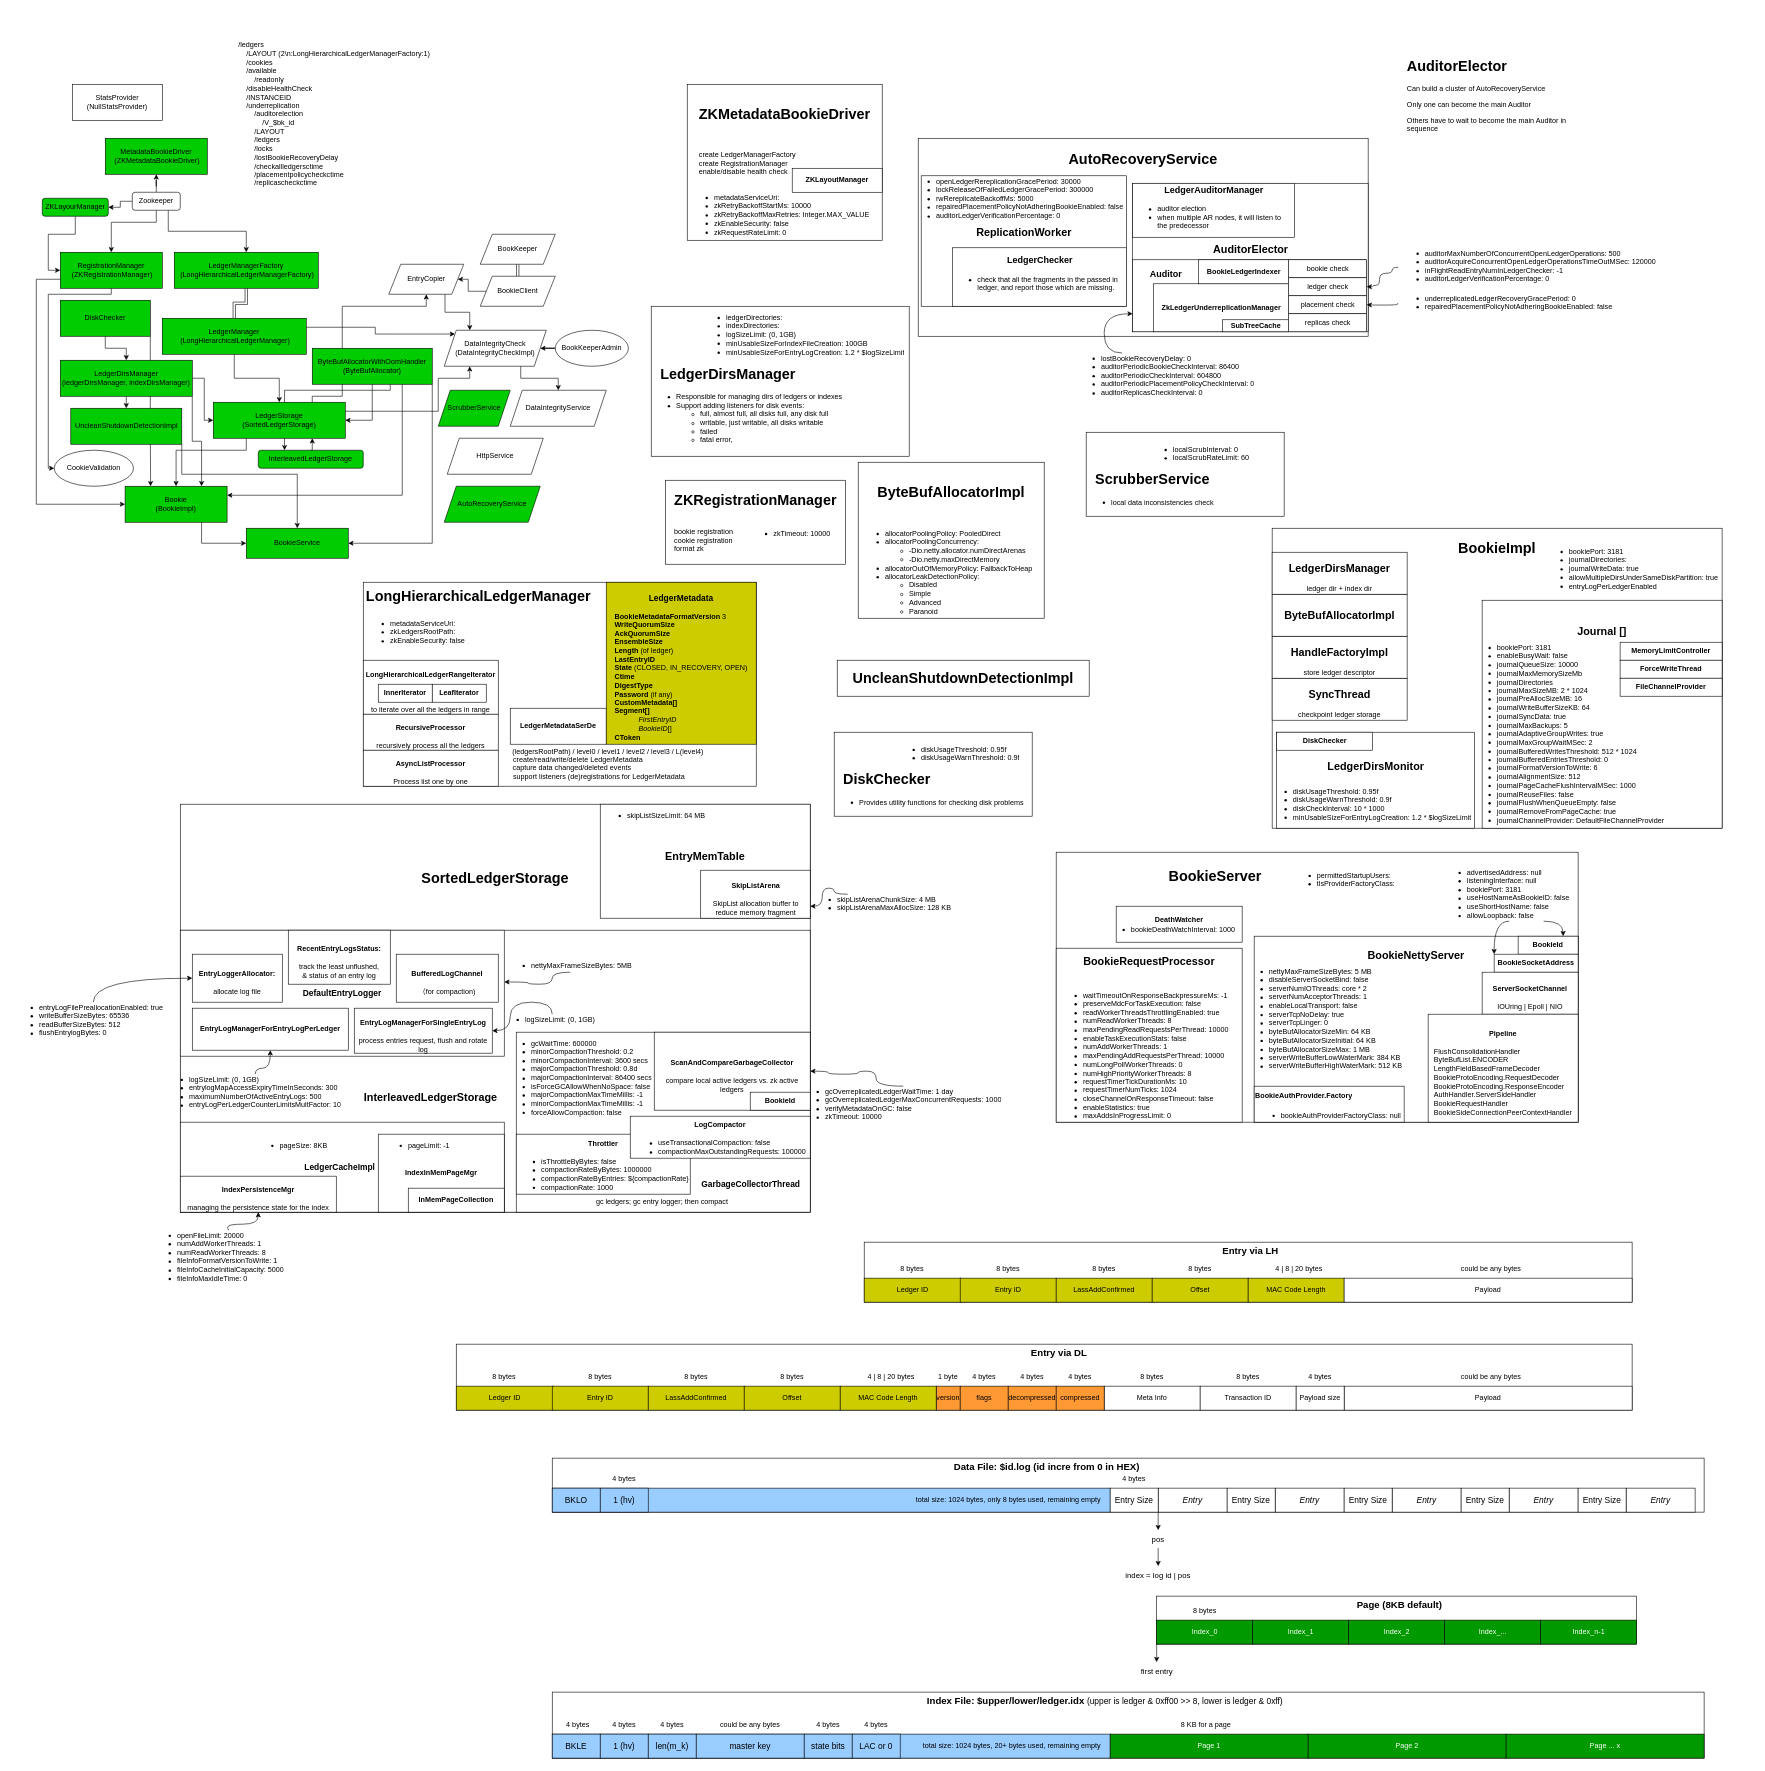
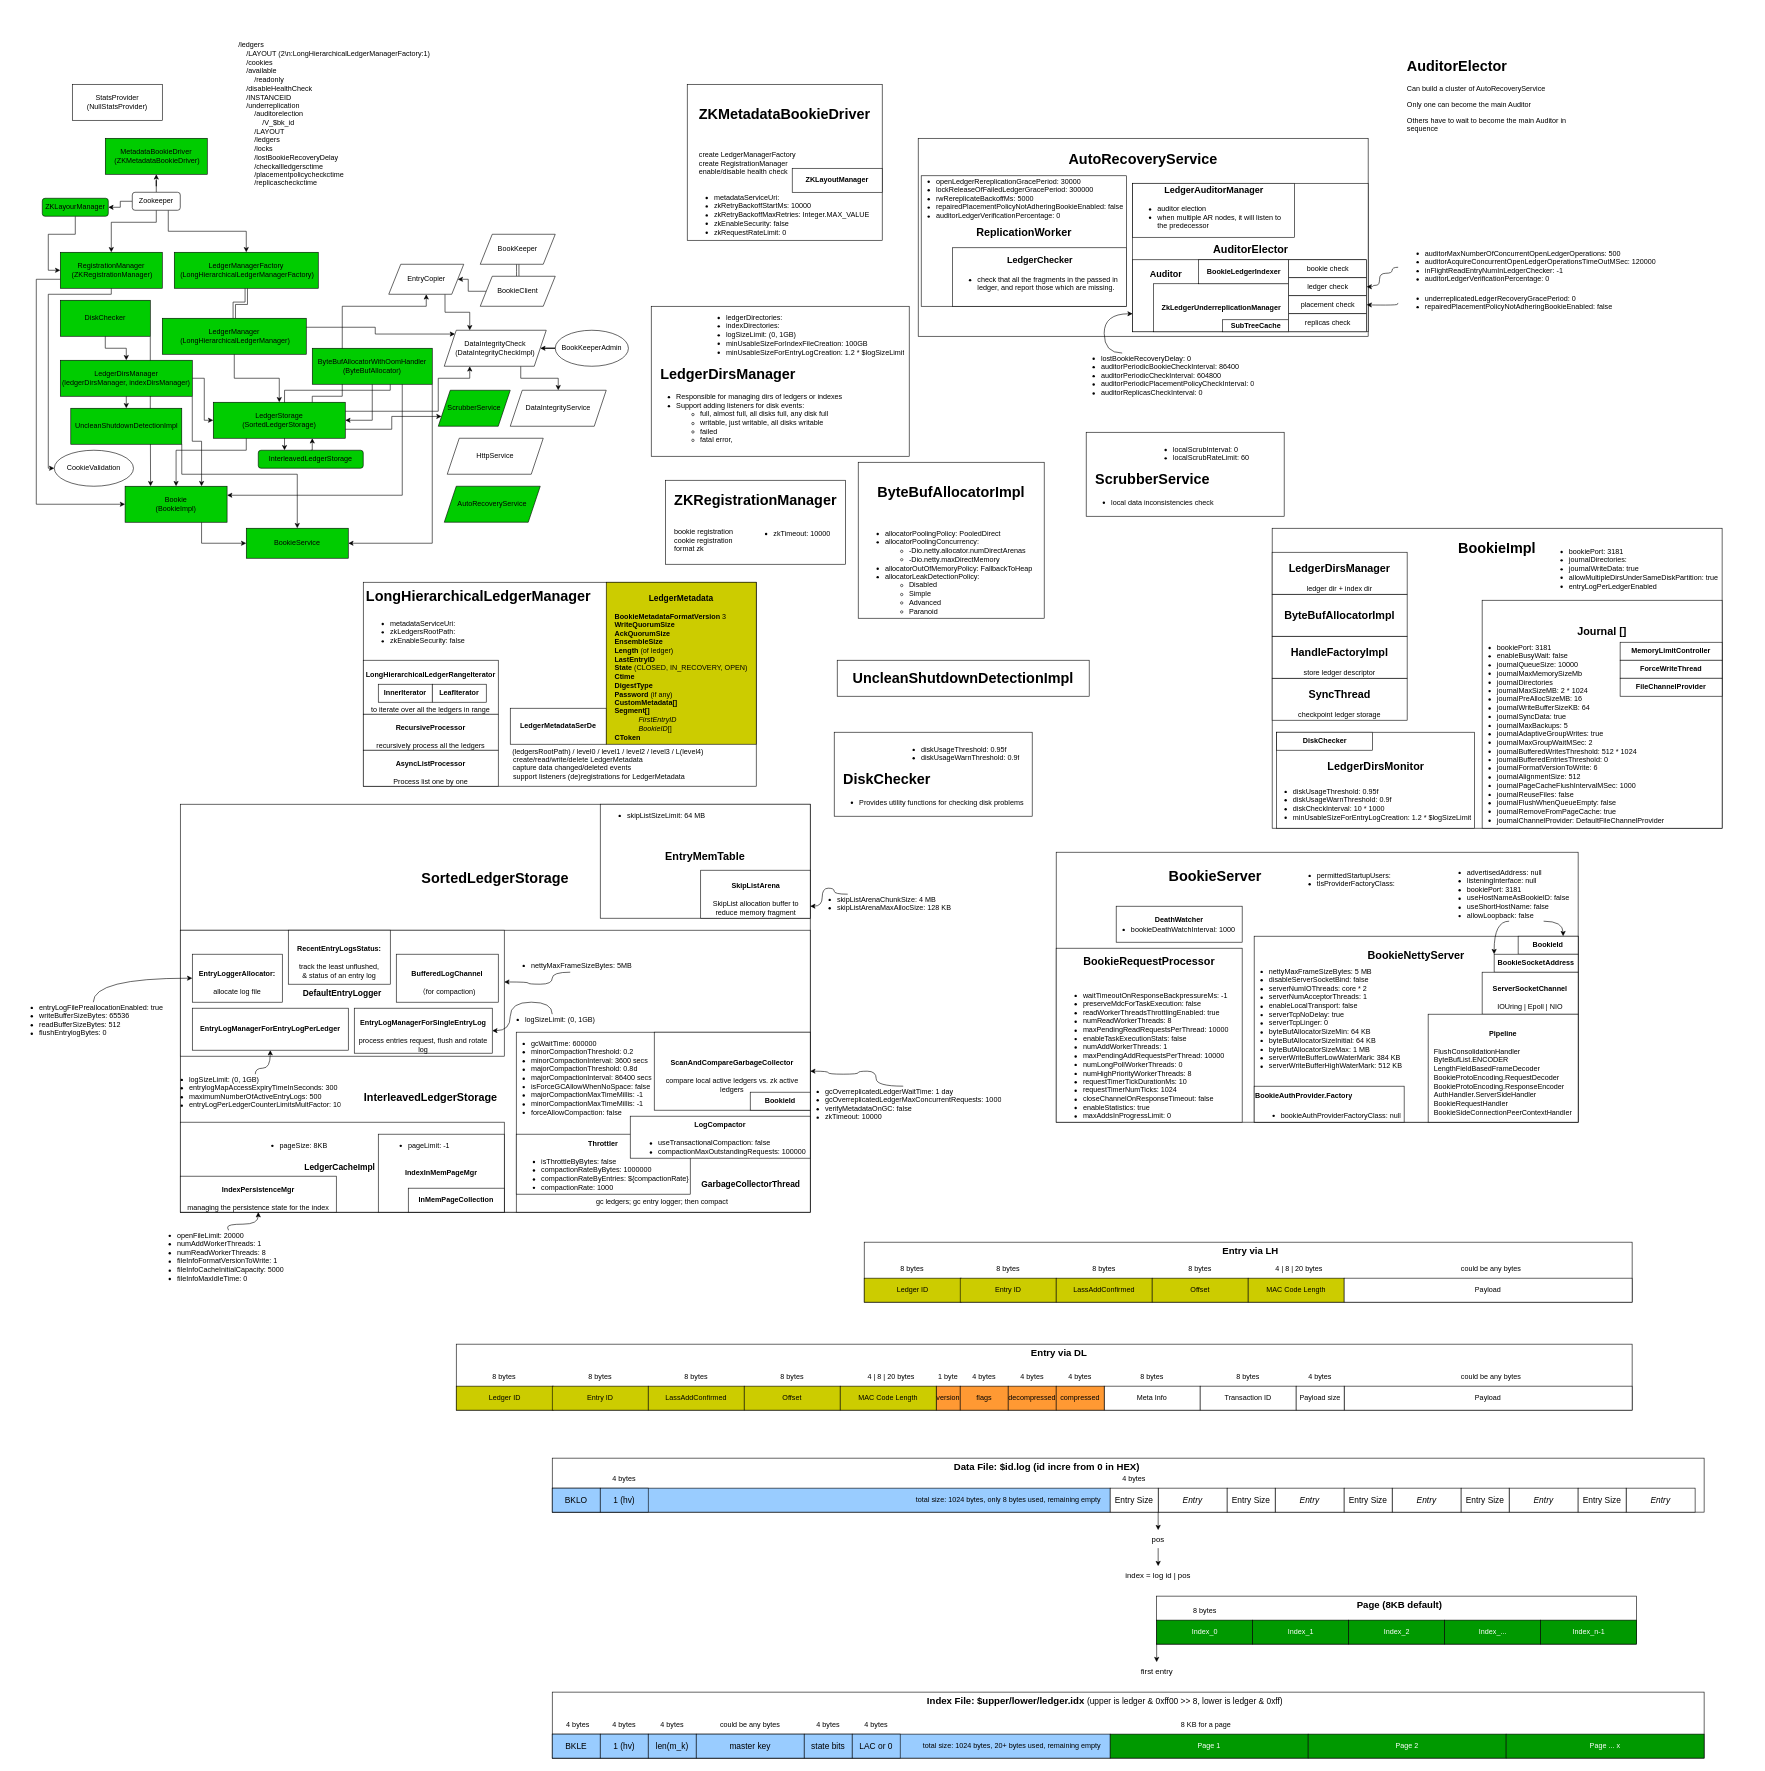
edge "LedgerStorage (SortedLedgerStorage)" -> "ScrubberService": added
